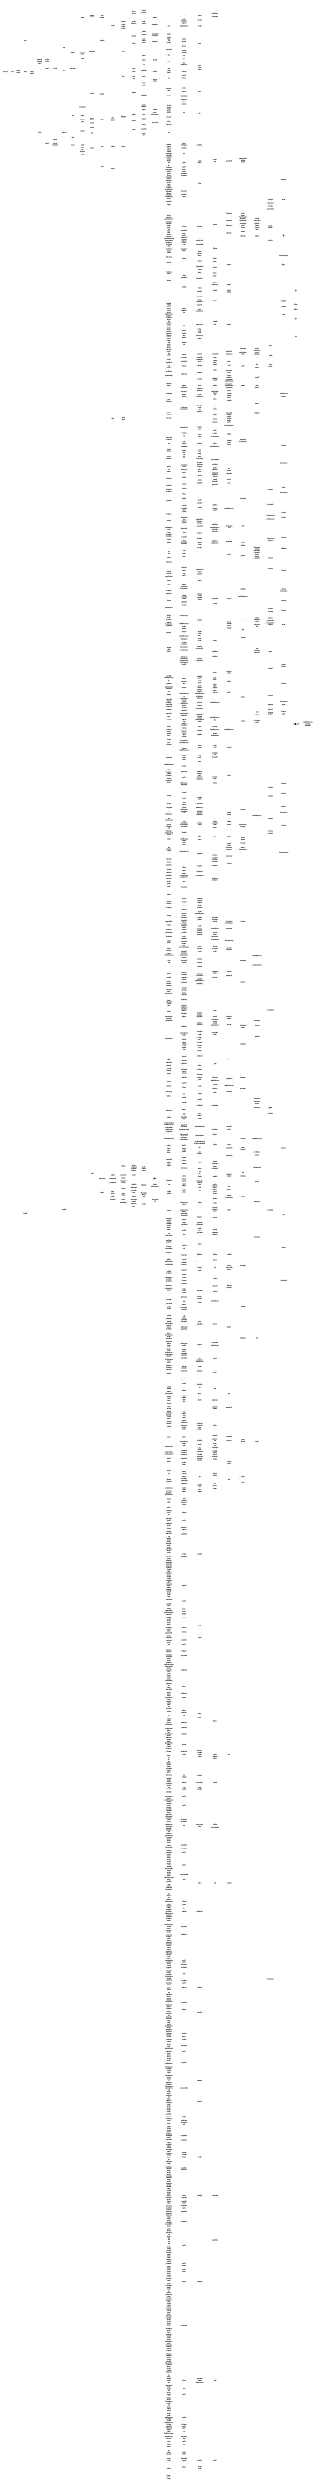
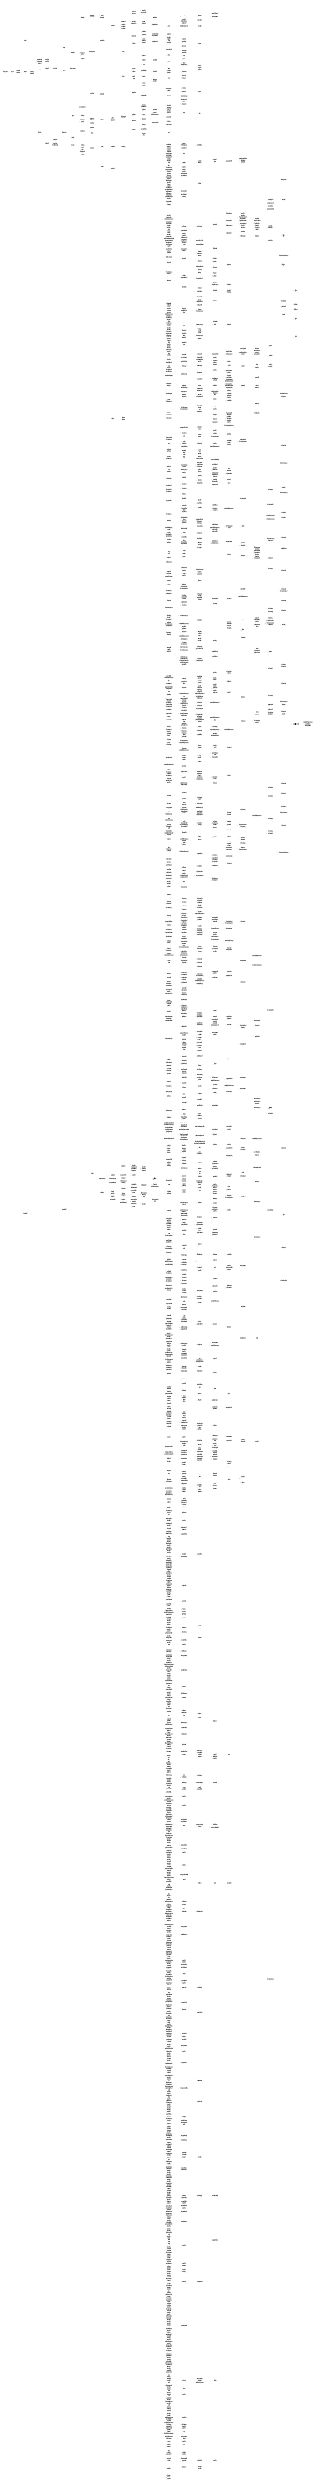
node "mas_wr_walk_index.isra.0": added
node "__wake_up_parent": added
